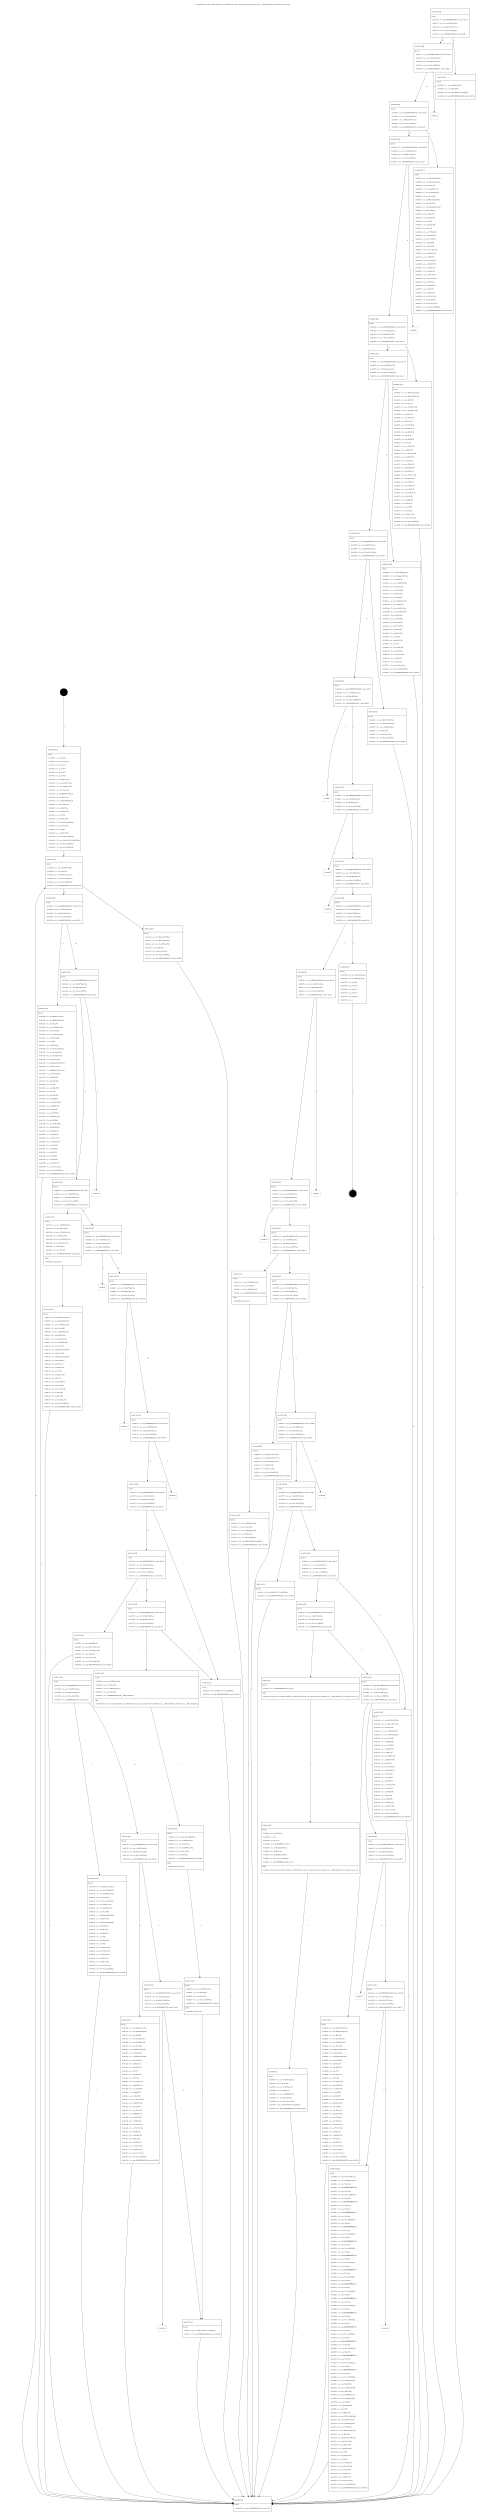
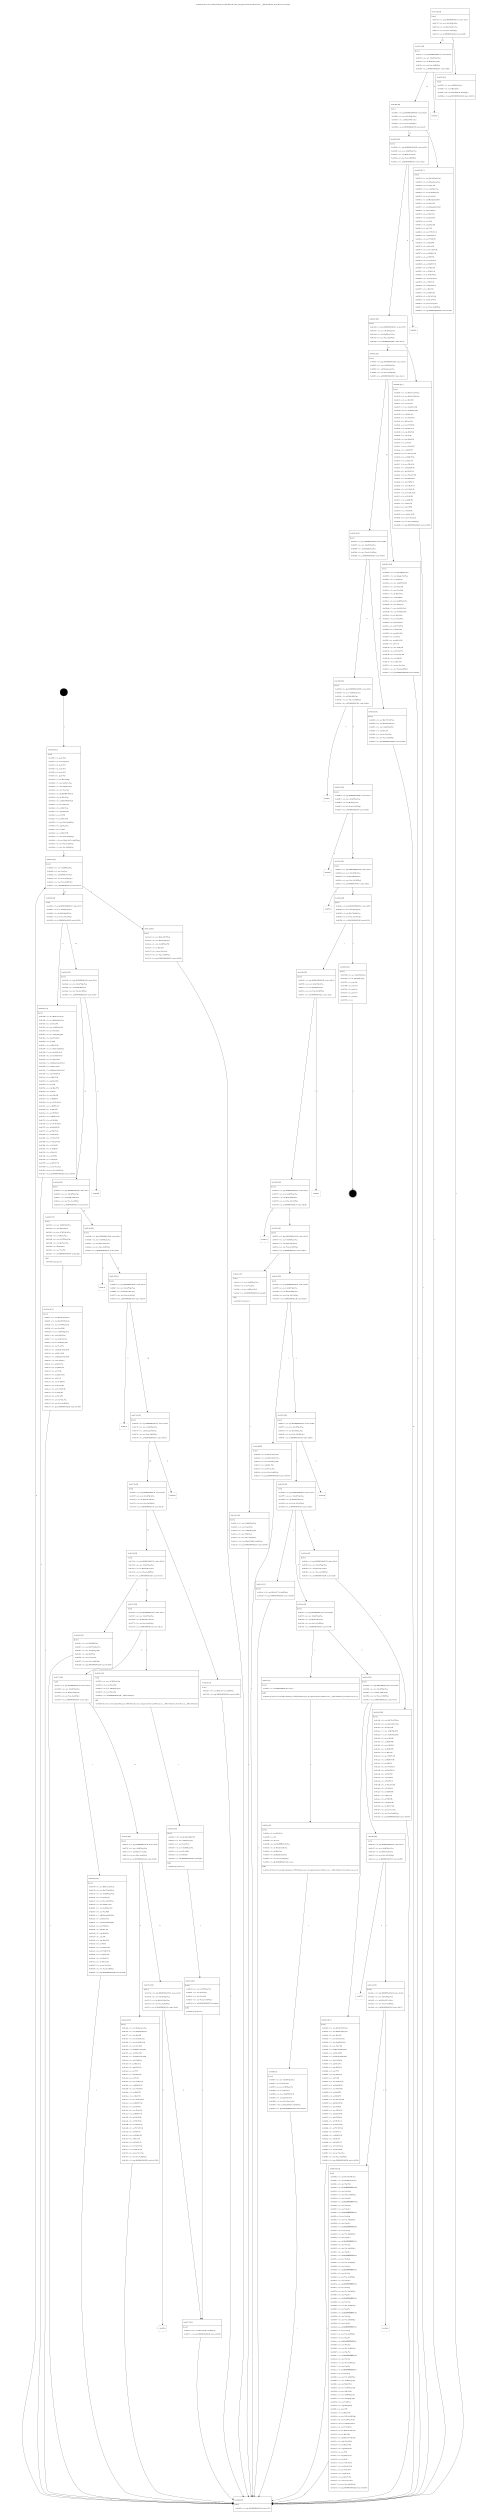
edge "0x4019ae [28]" -> "0x4019ca [28]": now "0x401992 [28]" -> "0x4019ca [28]"
edge "0x401762 [28]" -> "0x40211f [15]": now "0x401762 [28]" -> "0x40177e [28]"
